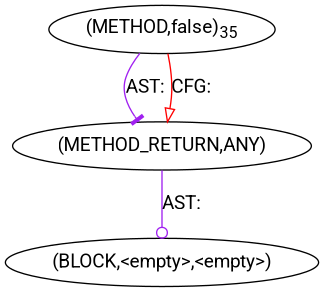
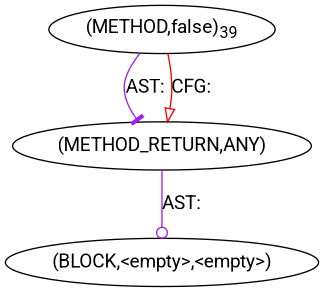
node "(METHOD,false)": text "35" -> "39"
